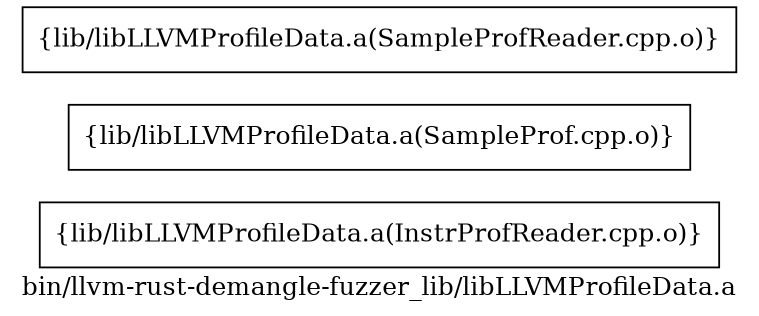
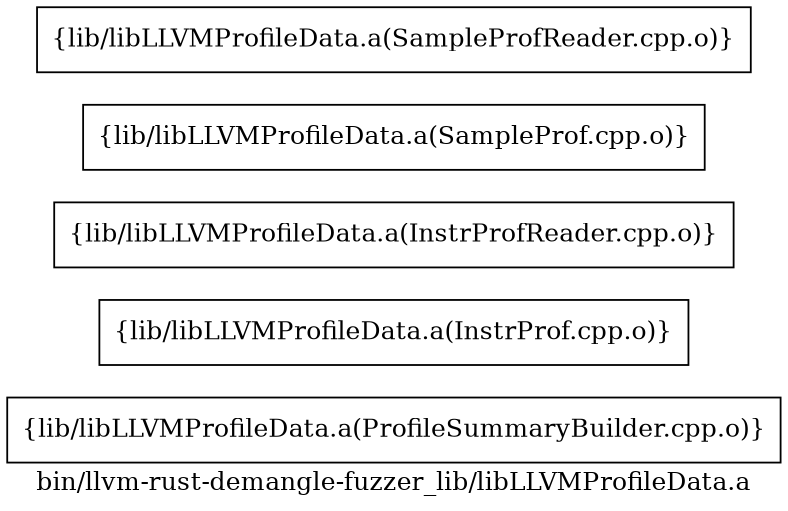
node "{lib/libLLVMProfileData.a(InstrProf.cpp.o)}": added
node "{lib/libLLVMProfileData.a(ProfileSummaryBuilder.cpp.o)}": added
